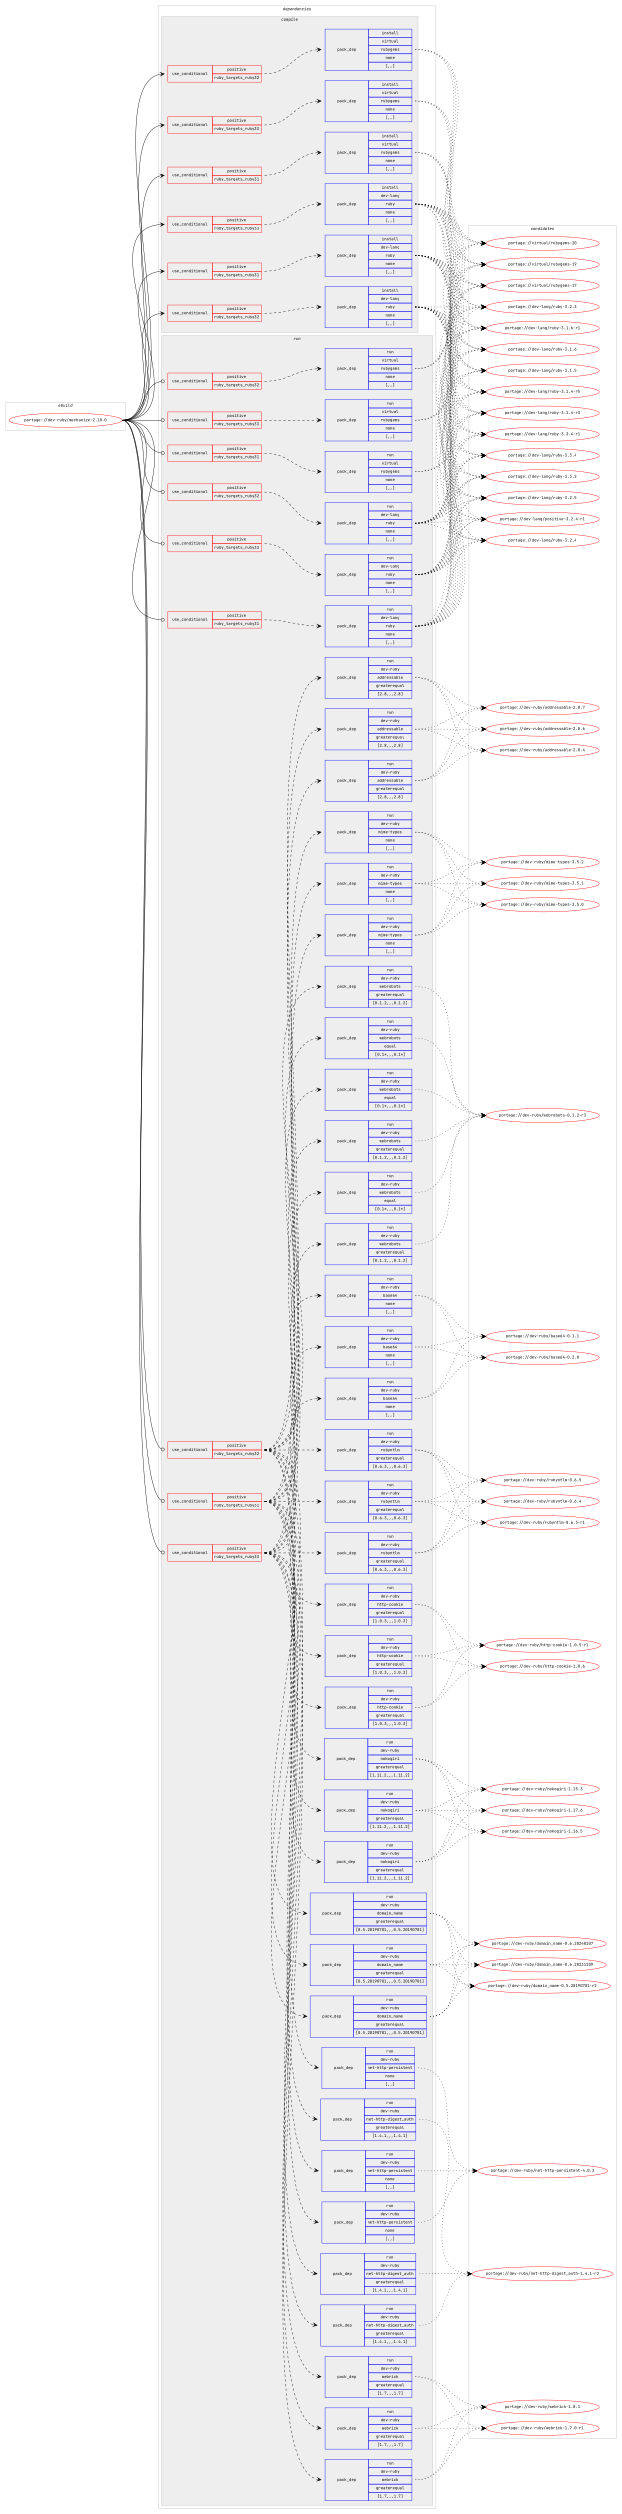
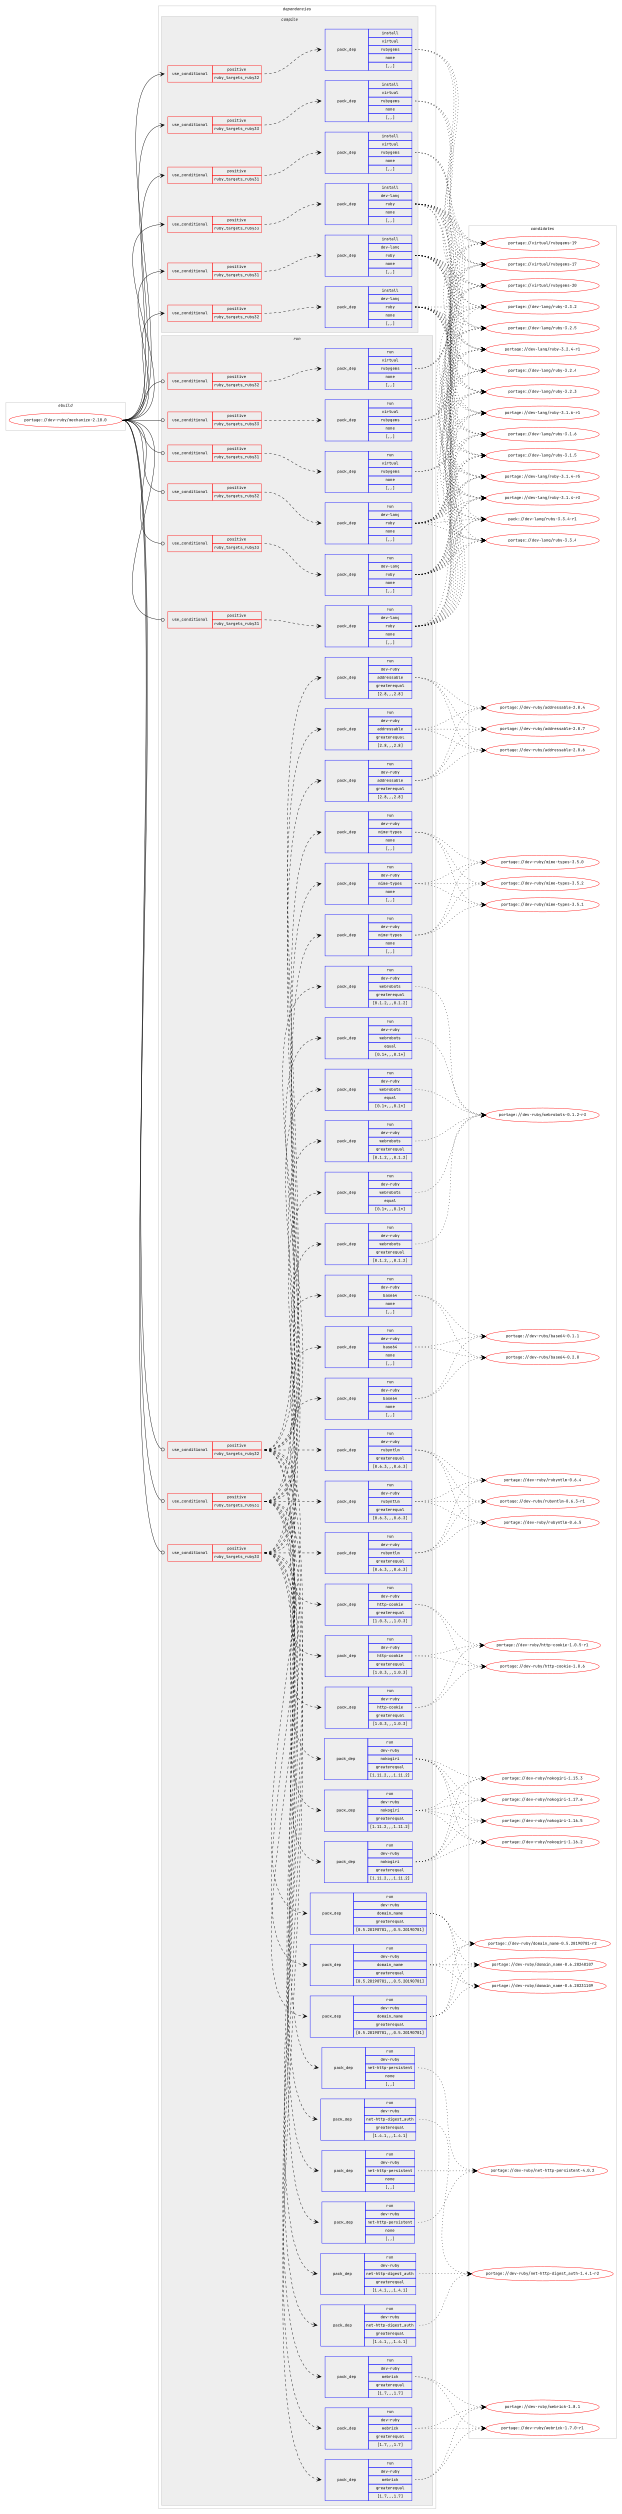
node "portage://dev-lang/ruby-3.3.4-r1": label "portage://dev-lang/ruby-3.3.4-r1" -> "pack://dev-lang/ruby-3.3.4-r1"
node "portage://dev-lang/positive-3.2.4-r1": label "portage://dev-lang/positive-3.2.4-r1" -> "portage://dev-lang/ruby-3.2.4-r1"
node "portage://dev-ruby/nokogiri-1.16.2": added
